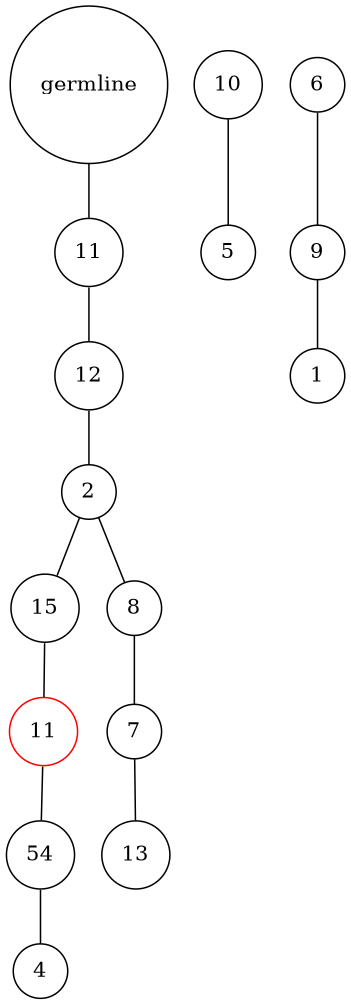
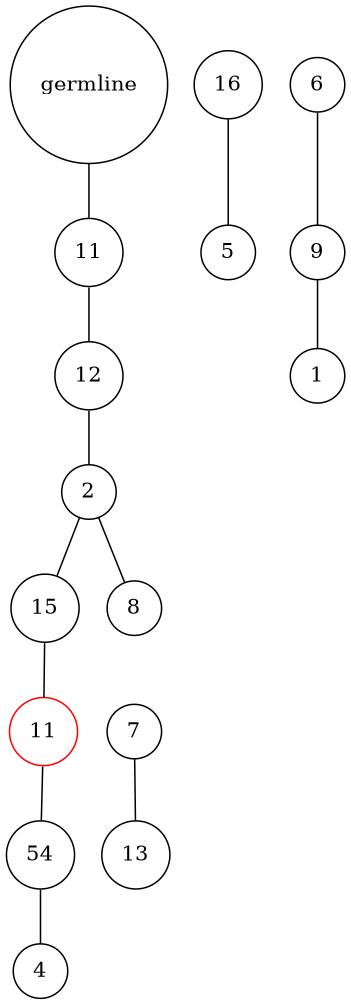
node "10": label "10" -> "16"
edge "8" -- "7": removed
